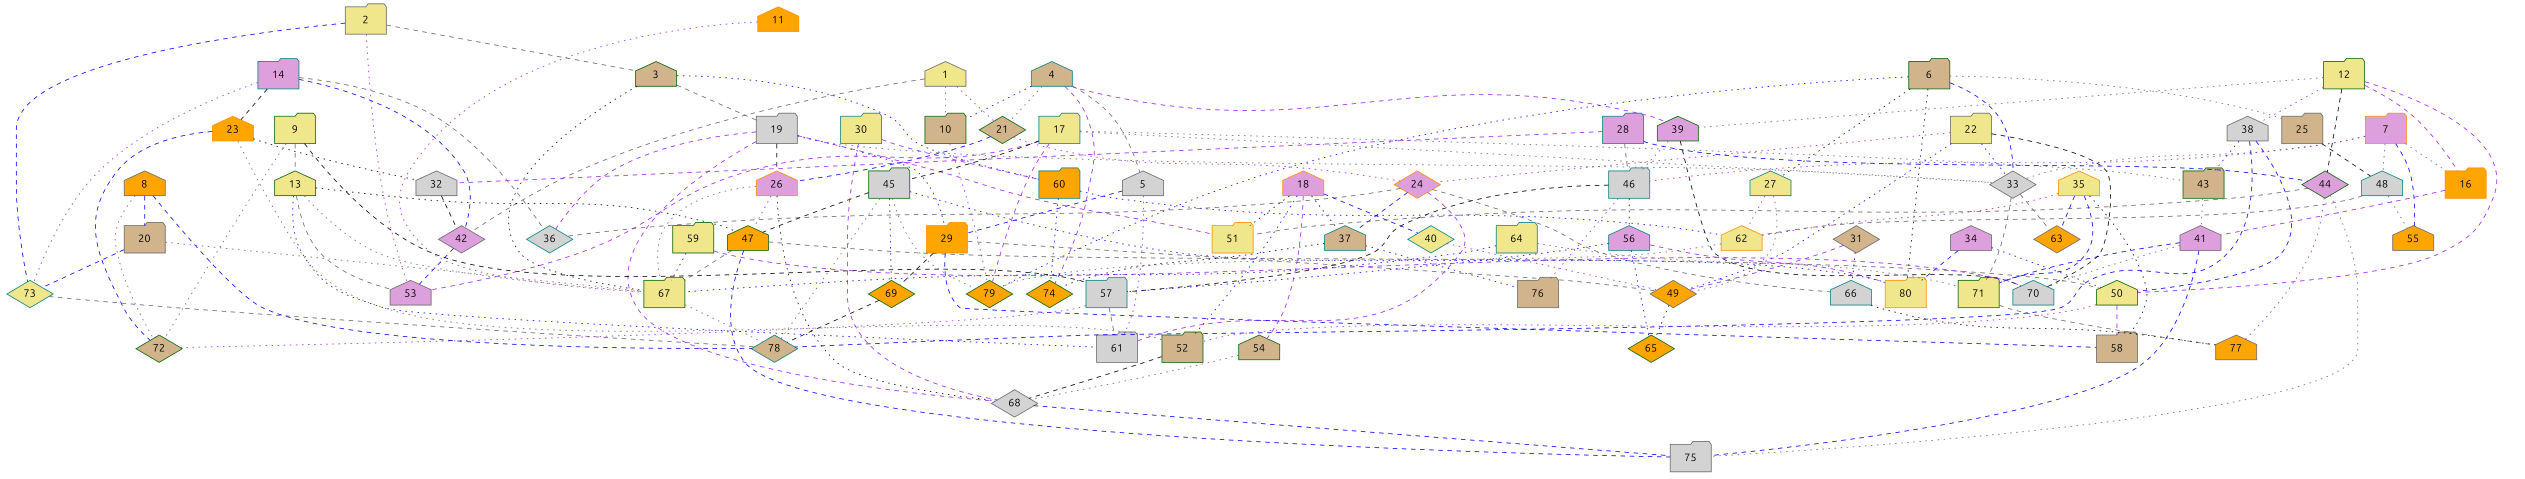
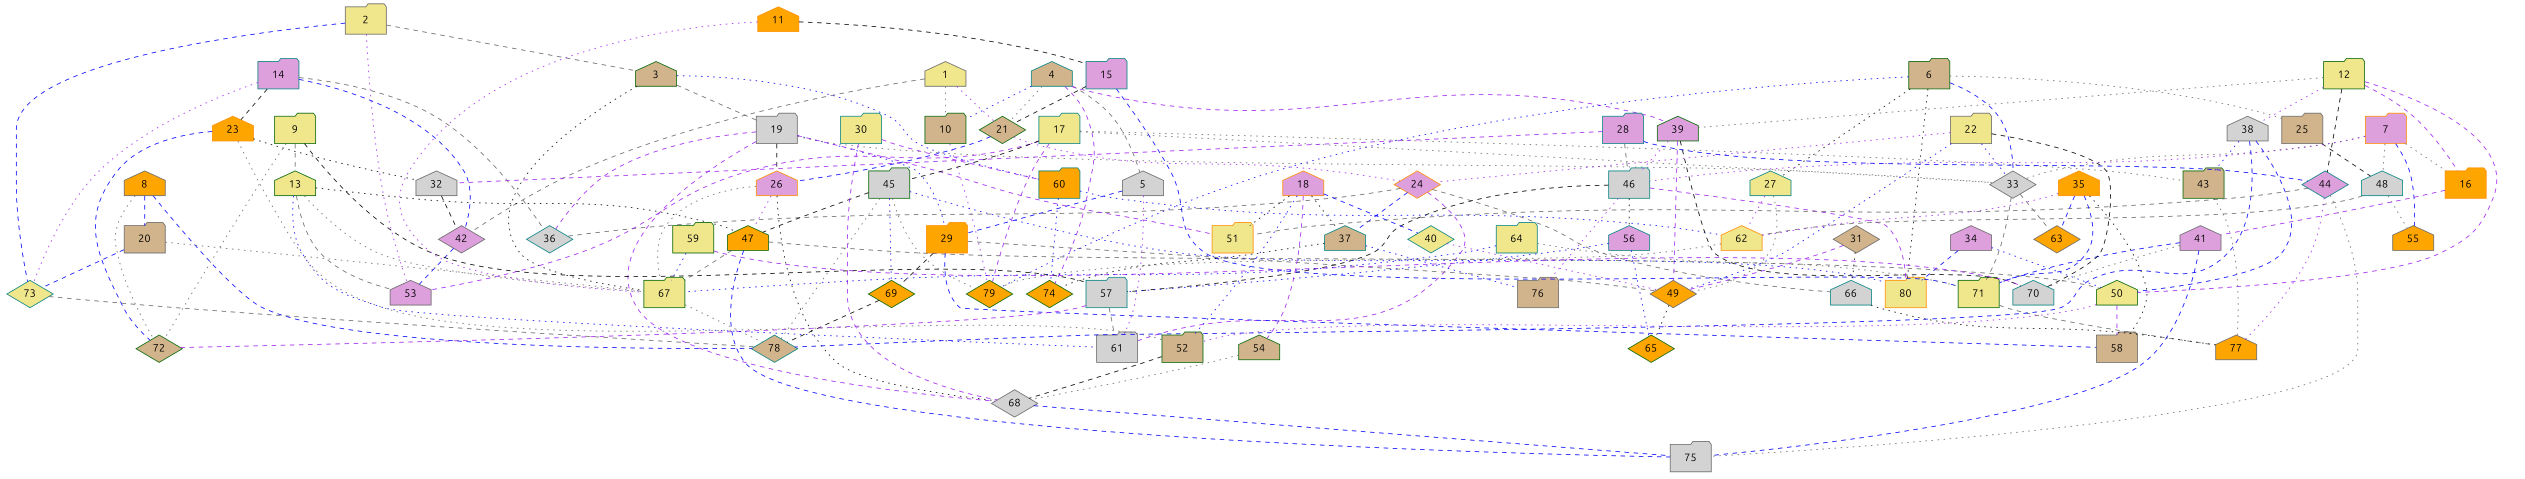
node "15": added
node "35": fillcolor khaki -> orange
node "44": color darkgreen -> teal
edge "39" -- "49": added
edge "43" -- "41": now "43" -- "77"
edge "56" -- "80": now "46" -- "80"
edge "57" -- "72": style dotted -> dashed
